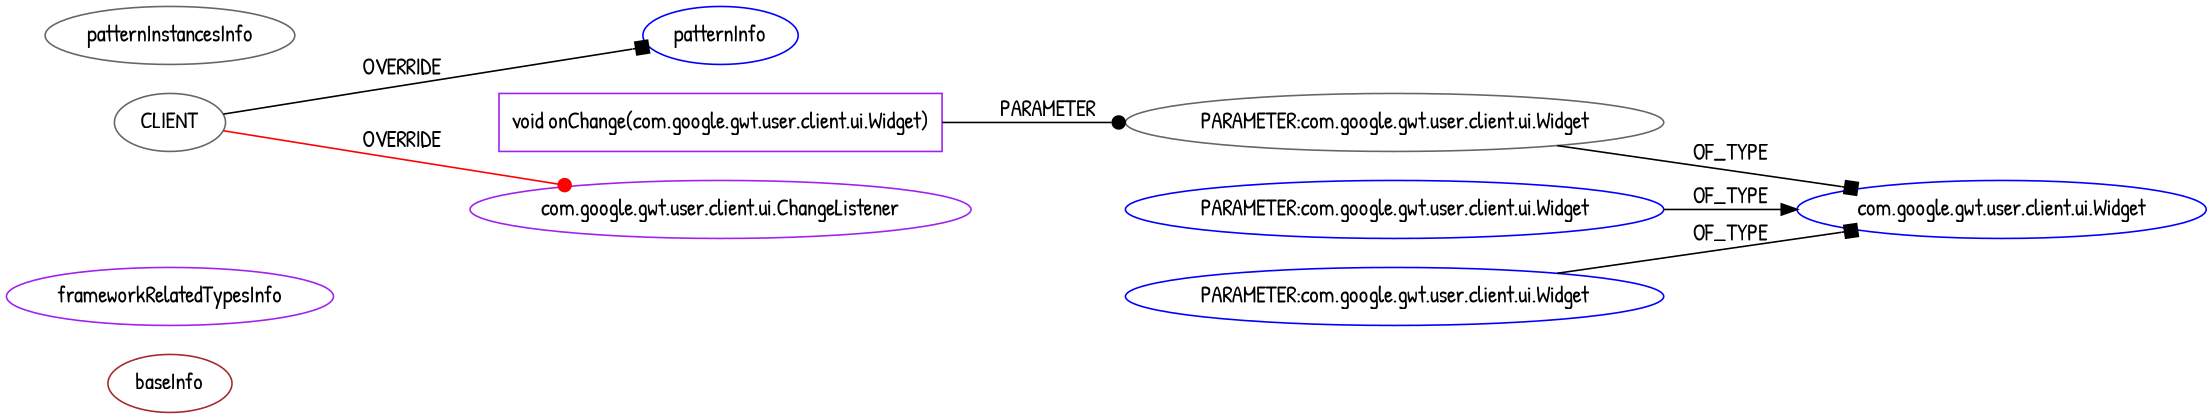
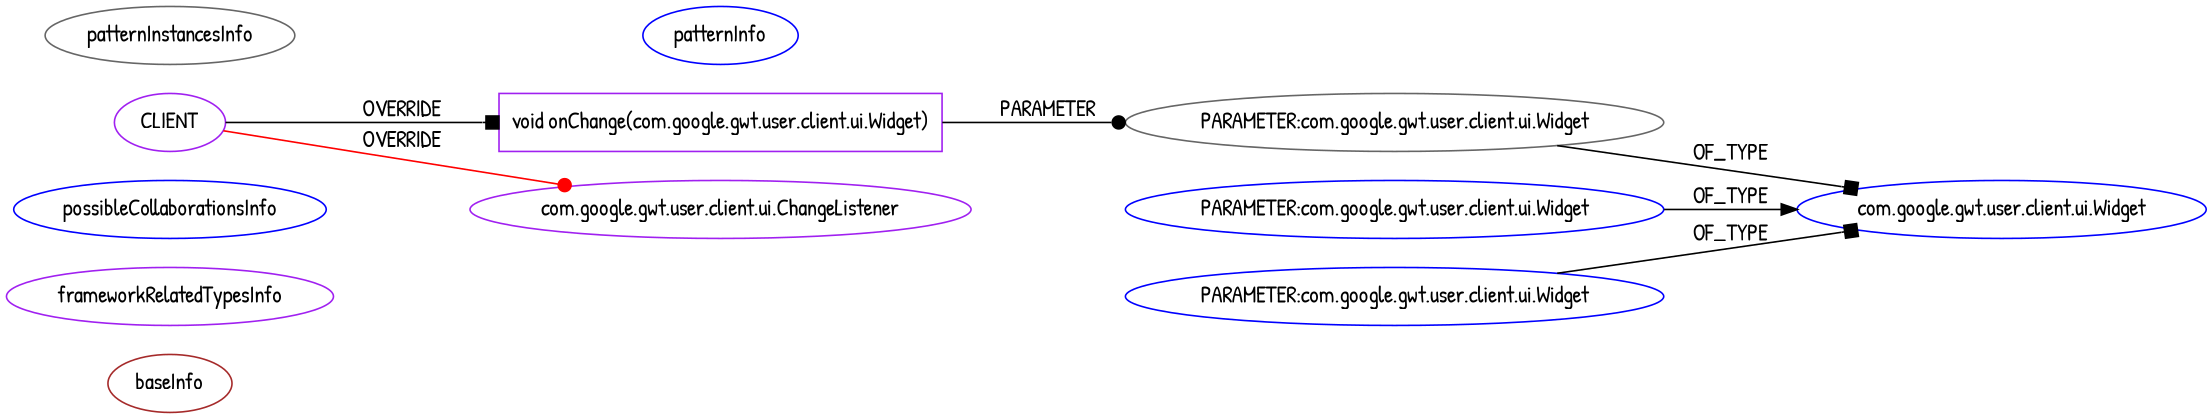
edge "CLIENT" -> "patternInfo": now "CLIENT" -> "void onChange(com.google.gwt.user.client.ui.Widget)"
node "CLIENT": color gray40 -> purple
node "possibleCollaborationsInfo": added
